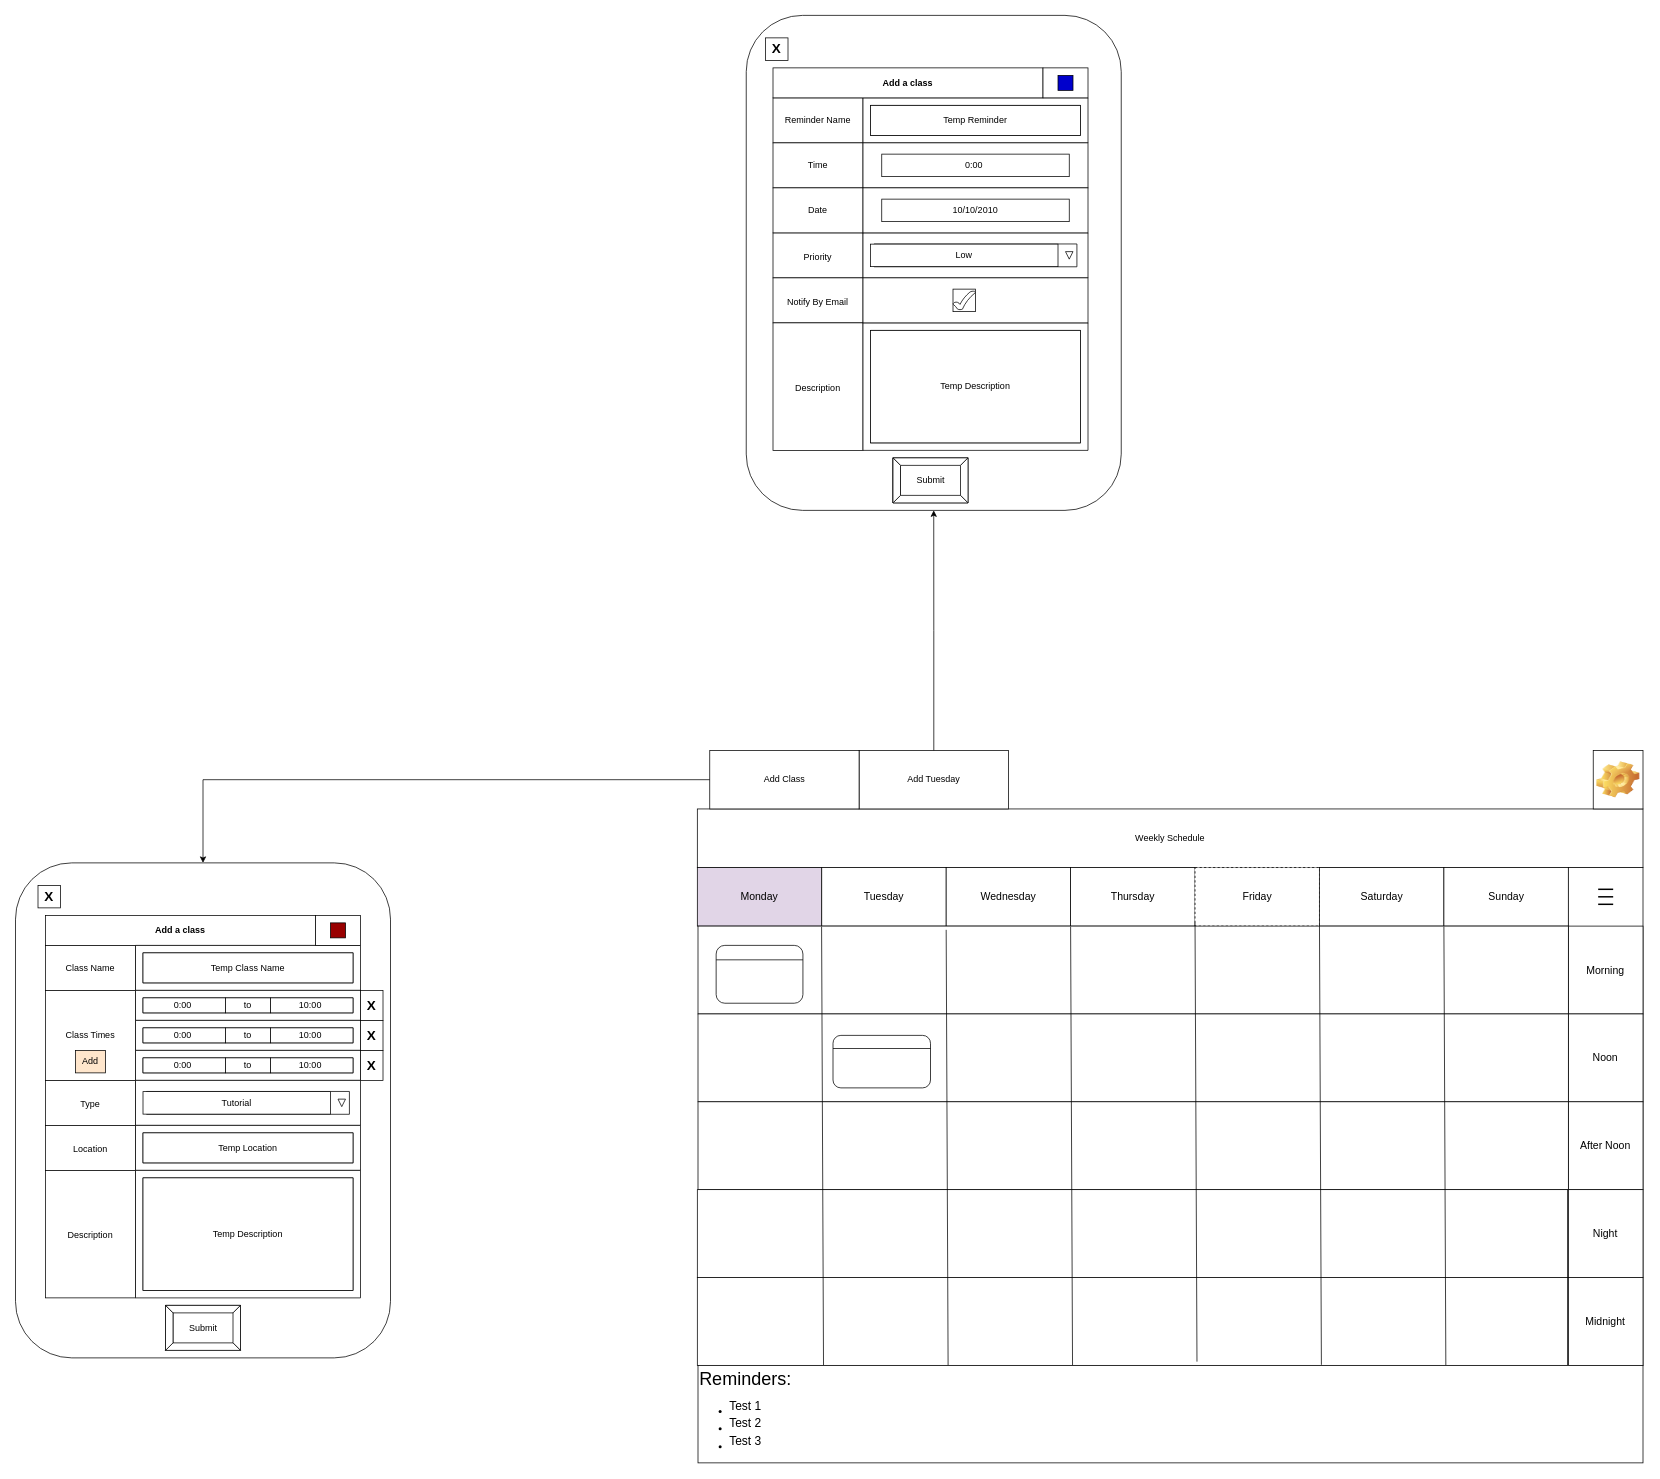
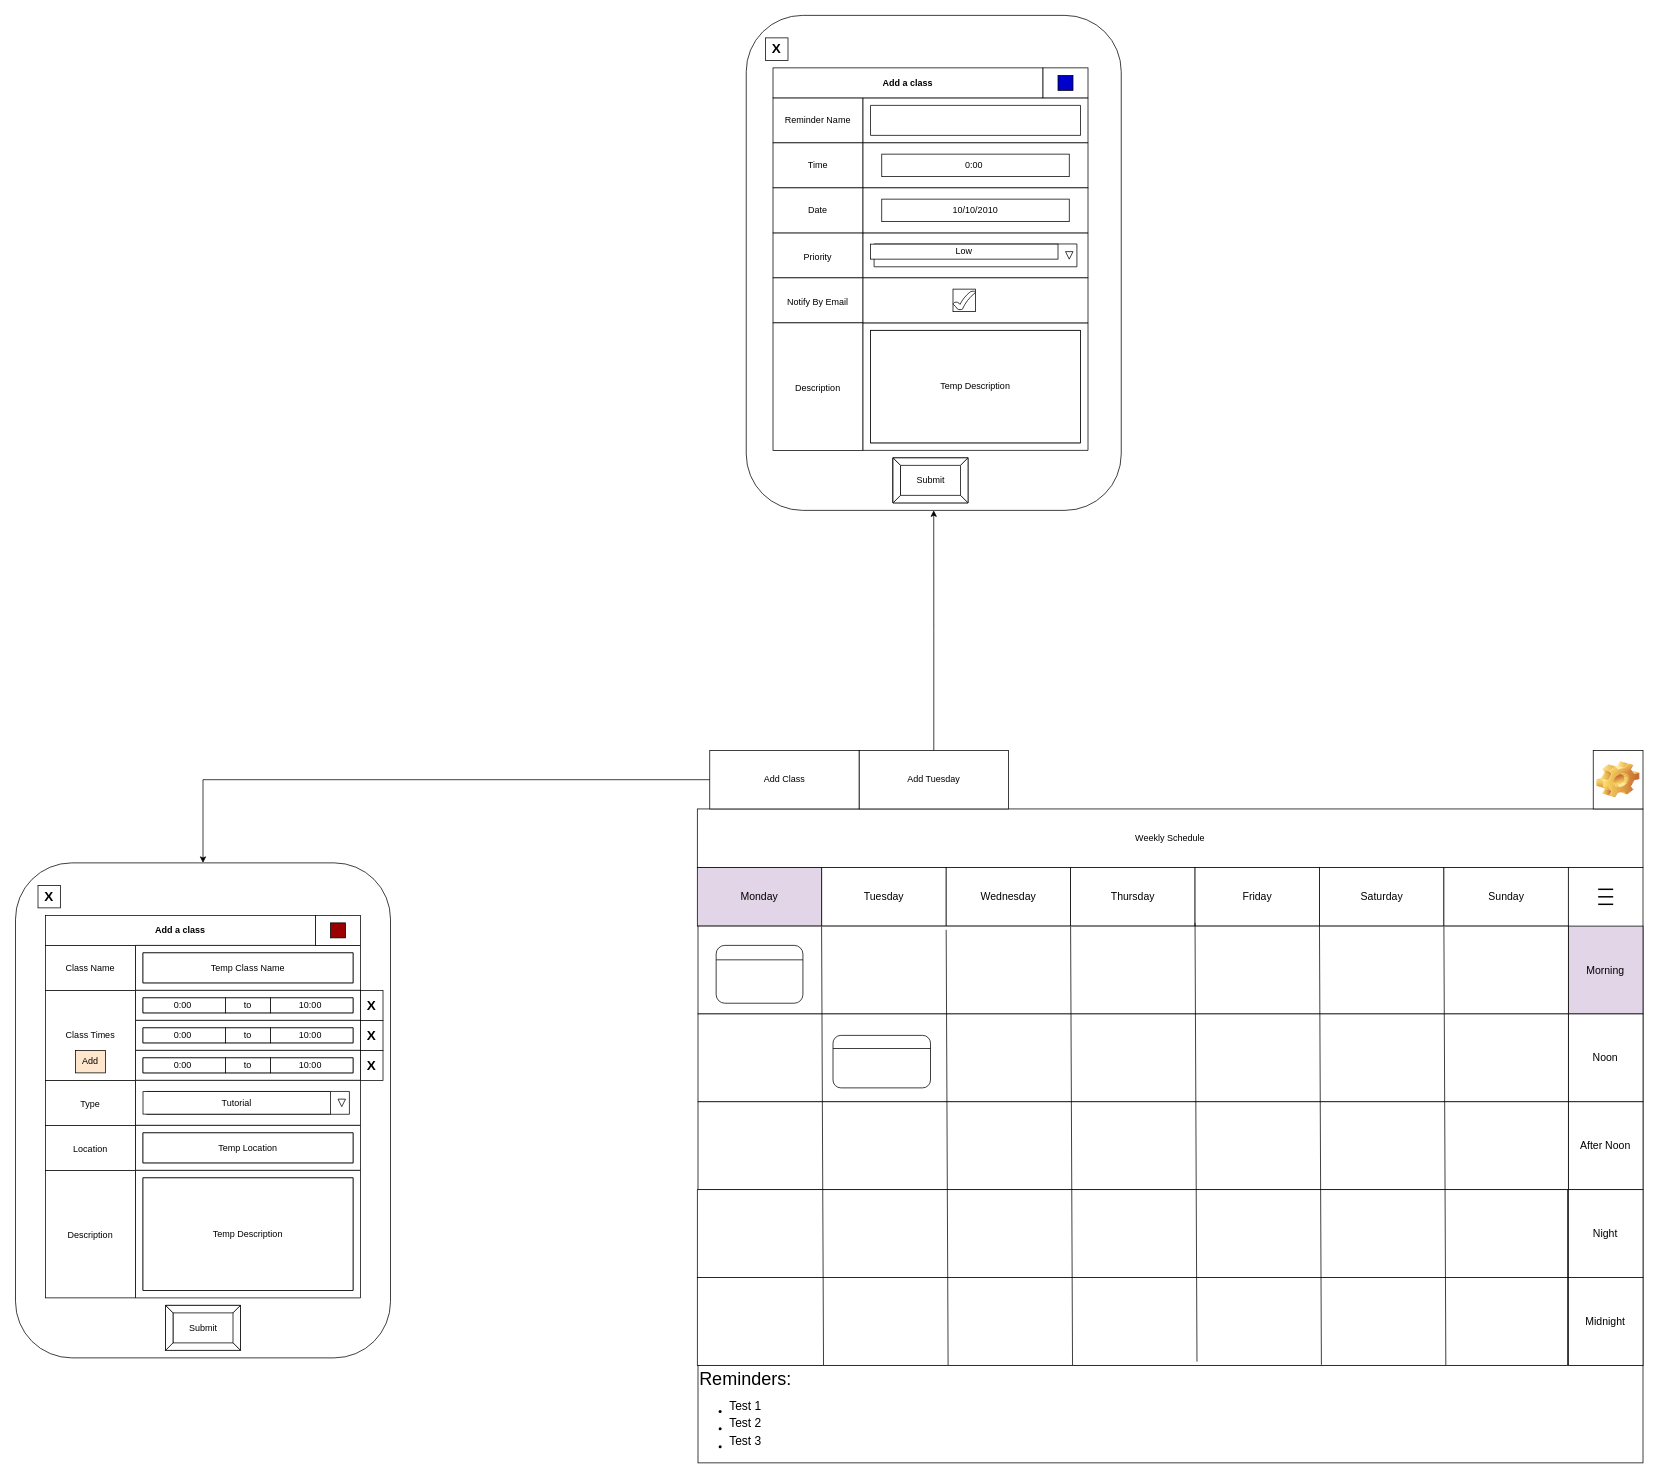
node "Temp Reminder": removed
node "Low": size 188x23 -> 188x15
node "Friday": style dashed -> solid
node "Morning": fillcolor #ffffff -> #e1d5e7
